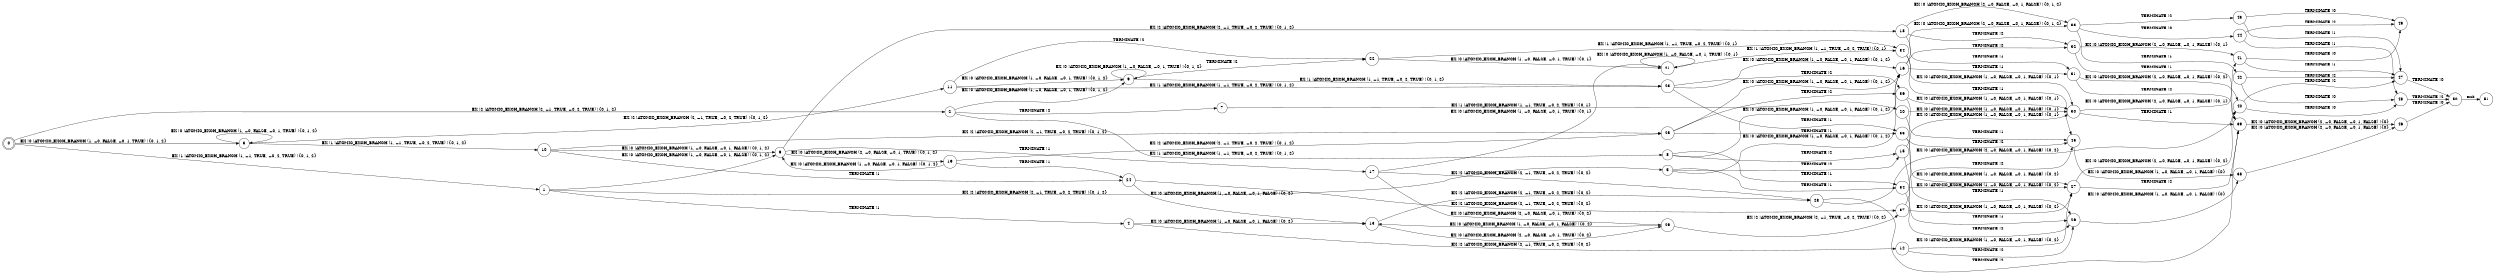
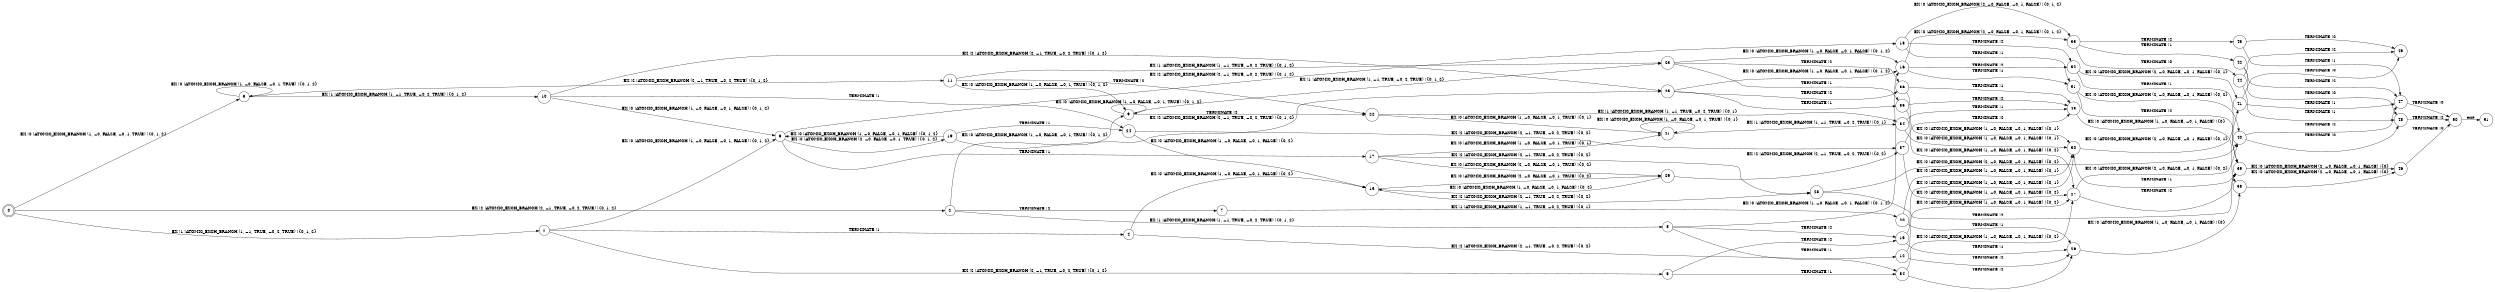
edge "5" -> "16": removed, label "EX !0 !ATOMIC_EXCH_BRANCH (1, +0, FALSE, +0, 1, FALSE) !{0, 1, 2}"
